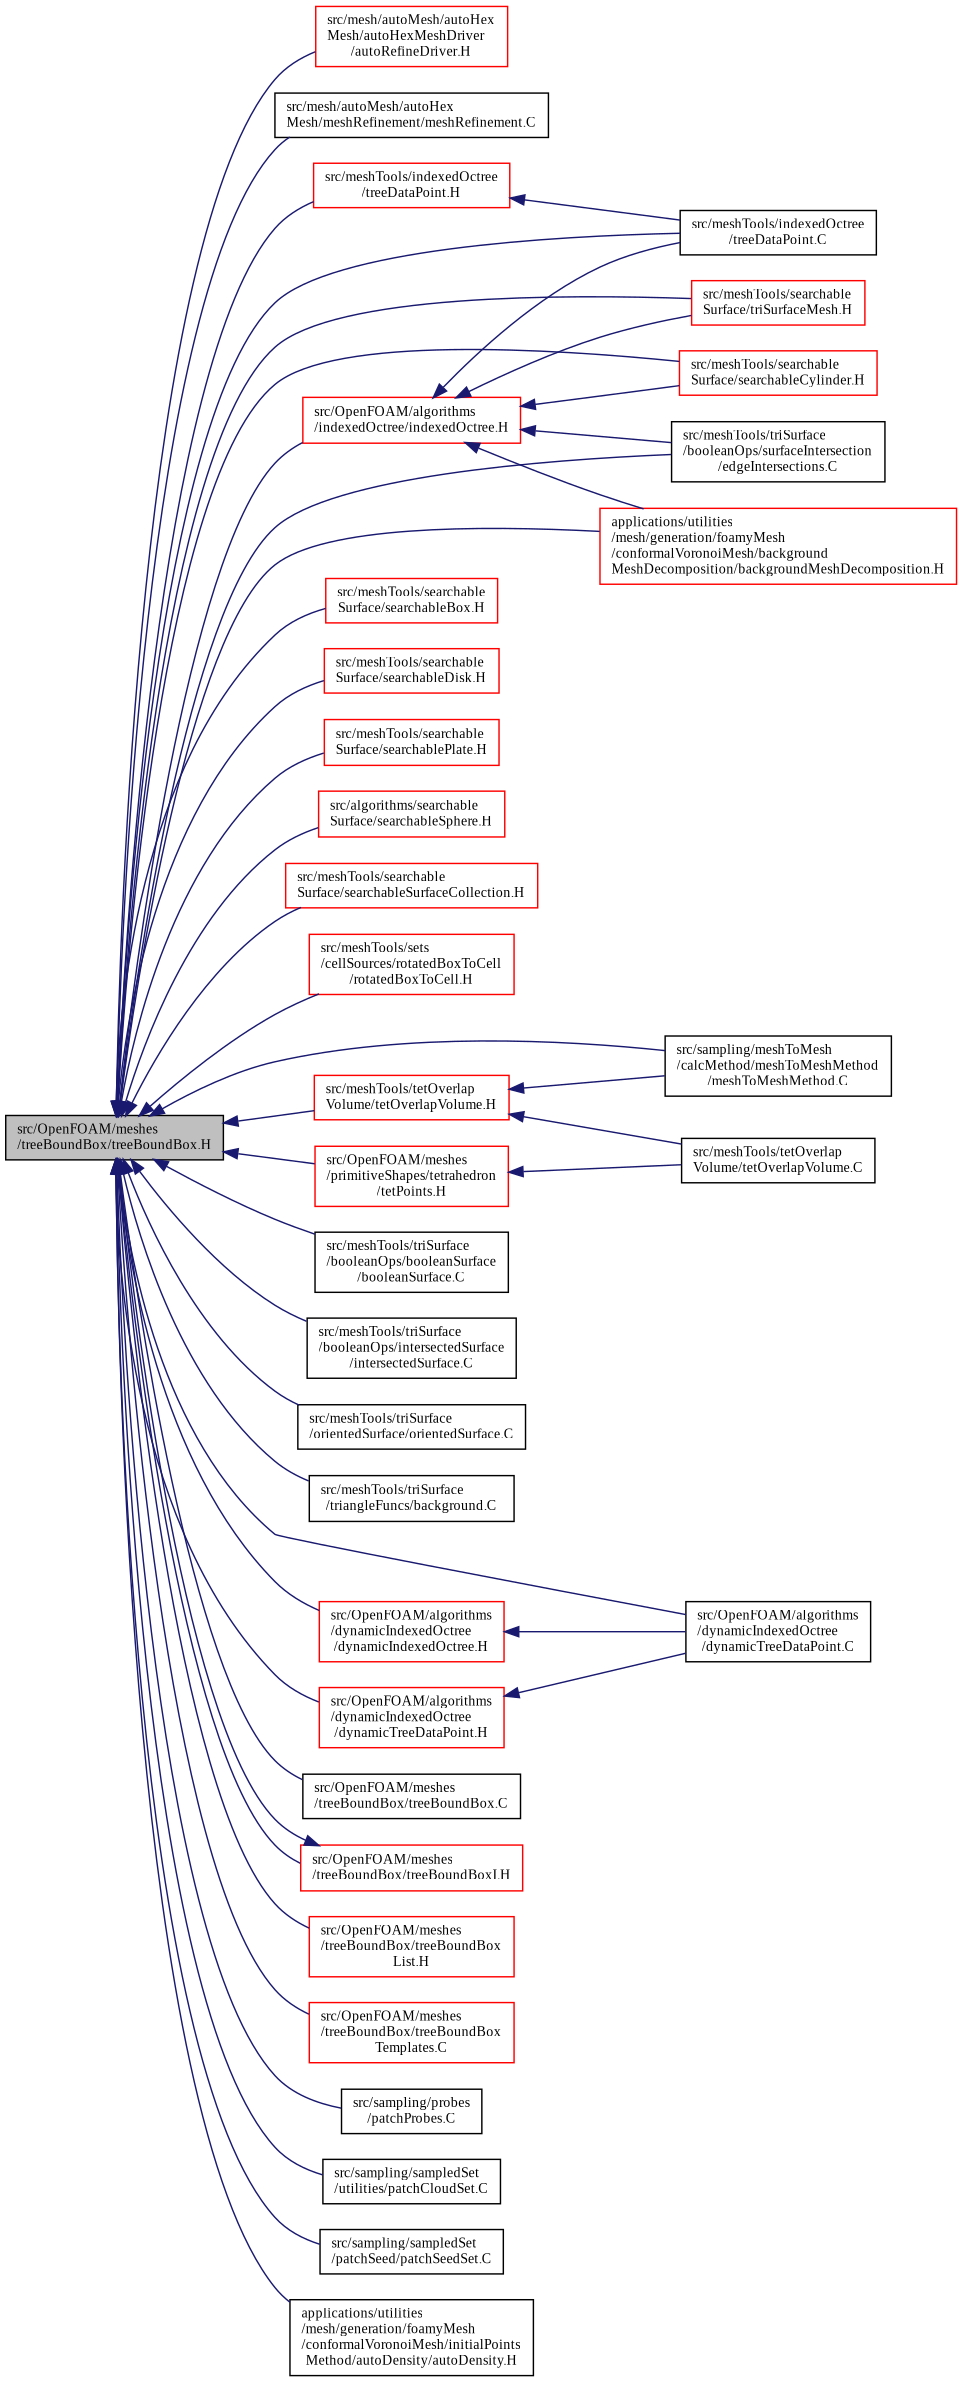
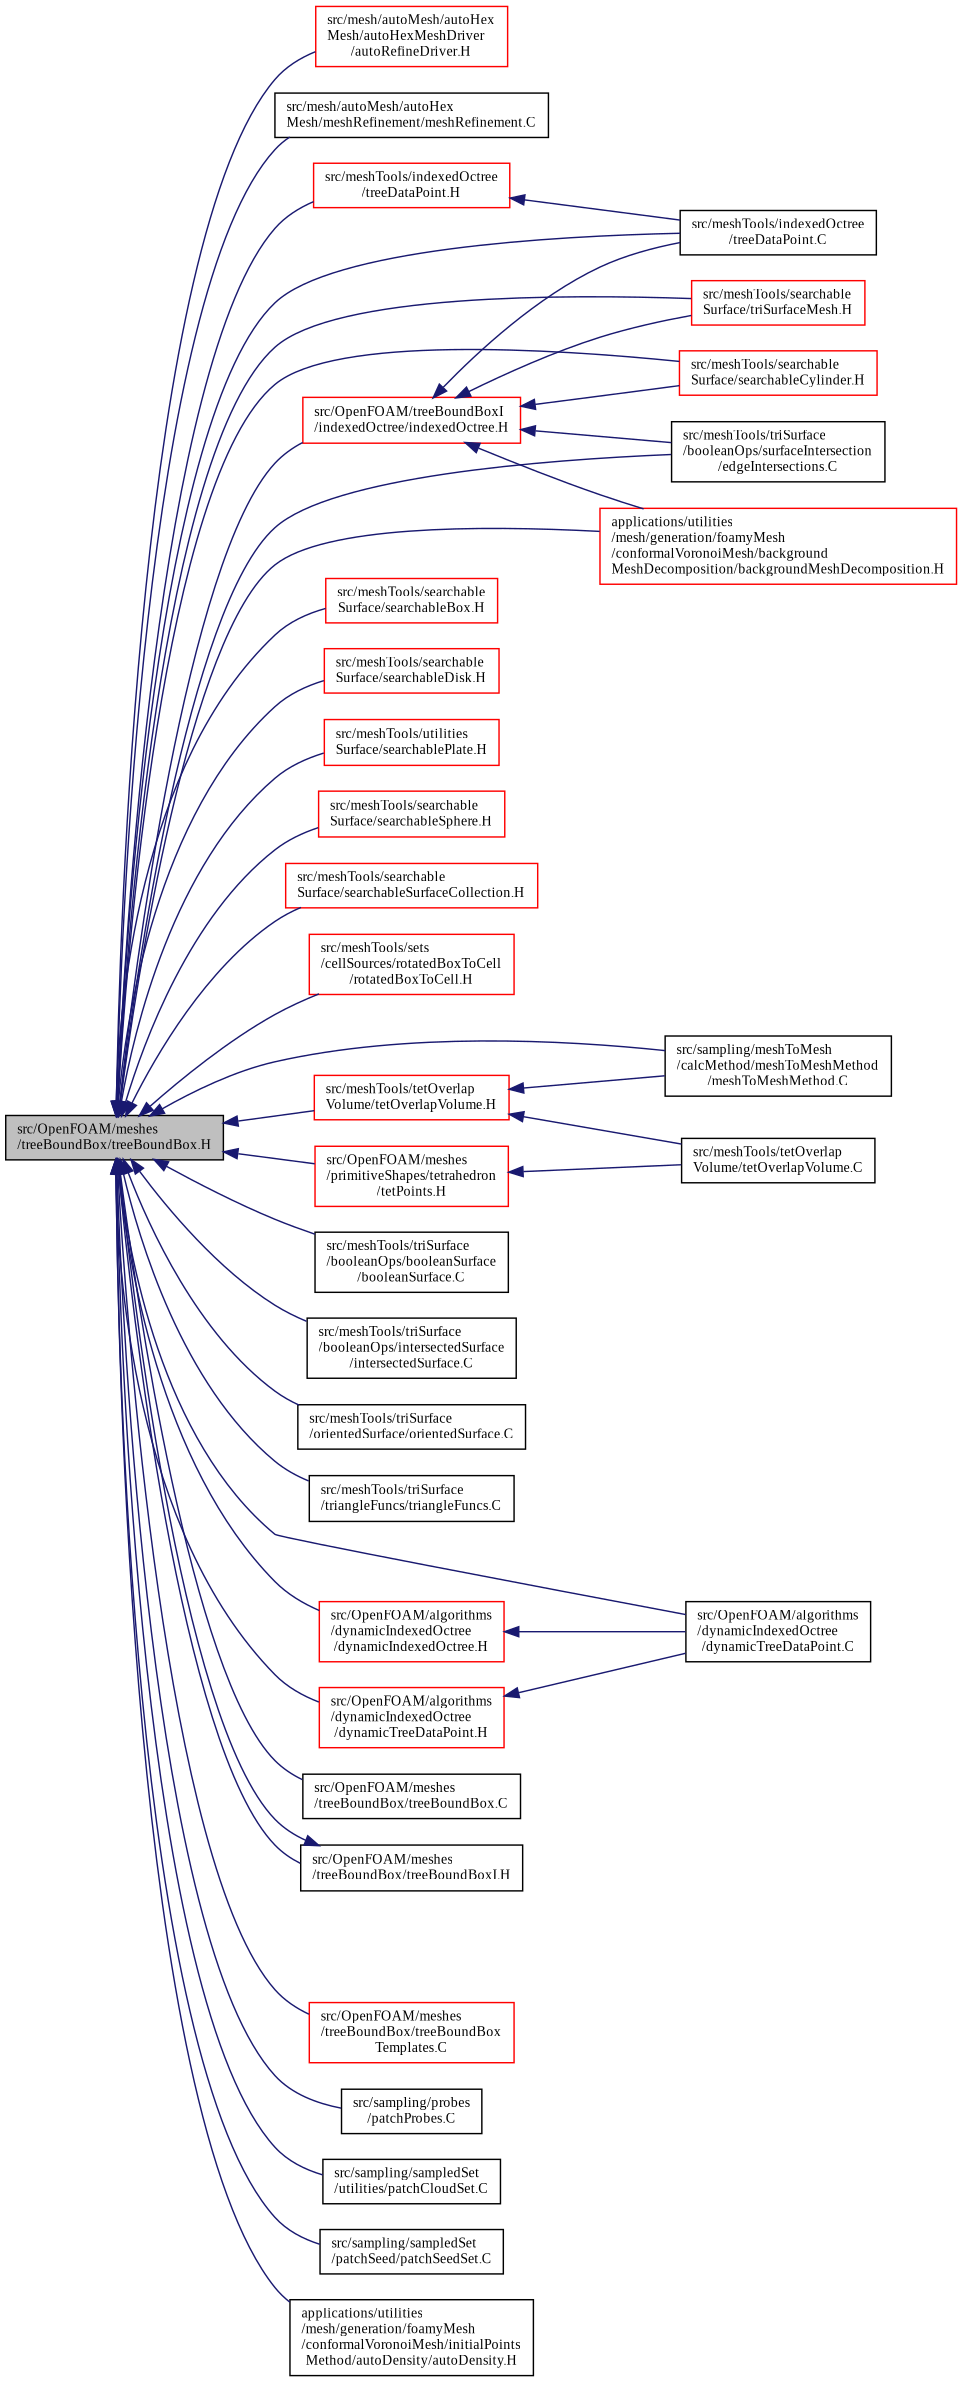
node "src/OpenFOAM/algorithms /indexedOctree/indexedOctree.H": label "src/OpenFOAM/algorithms /indexedOctree/indexedOctree.H" -> "src/OpenFOAM/treeBoundBoxI /indexedOctree/indexedOctree.H"
node "src/meshTools/searchable Surface/searchablePlate.H": label "src/meshTools/searchable Surface/searchablePlate.H" -> "src/meshTools/utilities Surface/searchablePlate.H"
node "src/algorithms/searchable Surface/searchableSphere.H": label "src/algorithms/searchable Surface/searchableSphere.H" -> "src/meshTools/searchable Surface/searchableSphere.H"
node "src/meshTools/triSurface /triangleFuncs/background.C": label "src/meshTools/triSurface /triangleFuncs/background.C" -> "src/meshTools/triSurface /triangleFuncs/triangleFuncs.C"
node "src/OpenFOAM/meshes /treeBoundBox/treeBoundBoxI.H": color red -> black
node "src/OpenFOAM/meshes /treeBoundBox/treeBoundBox List.H": removed
